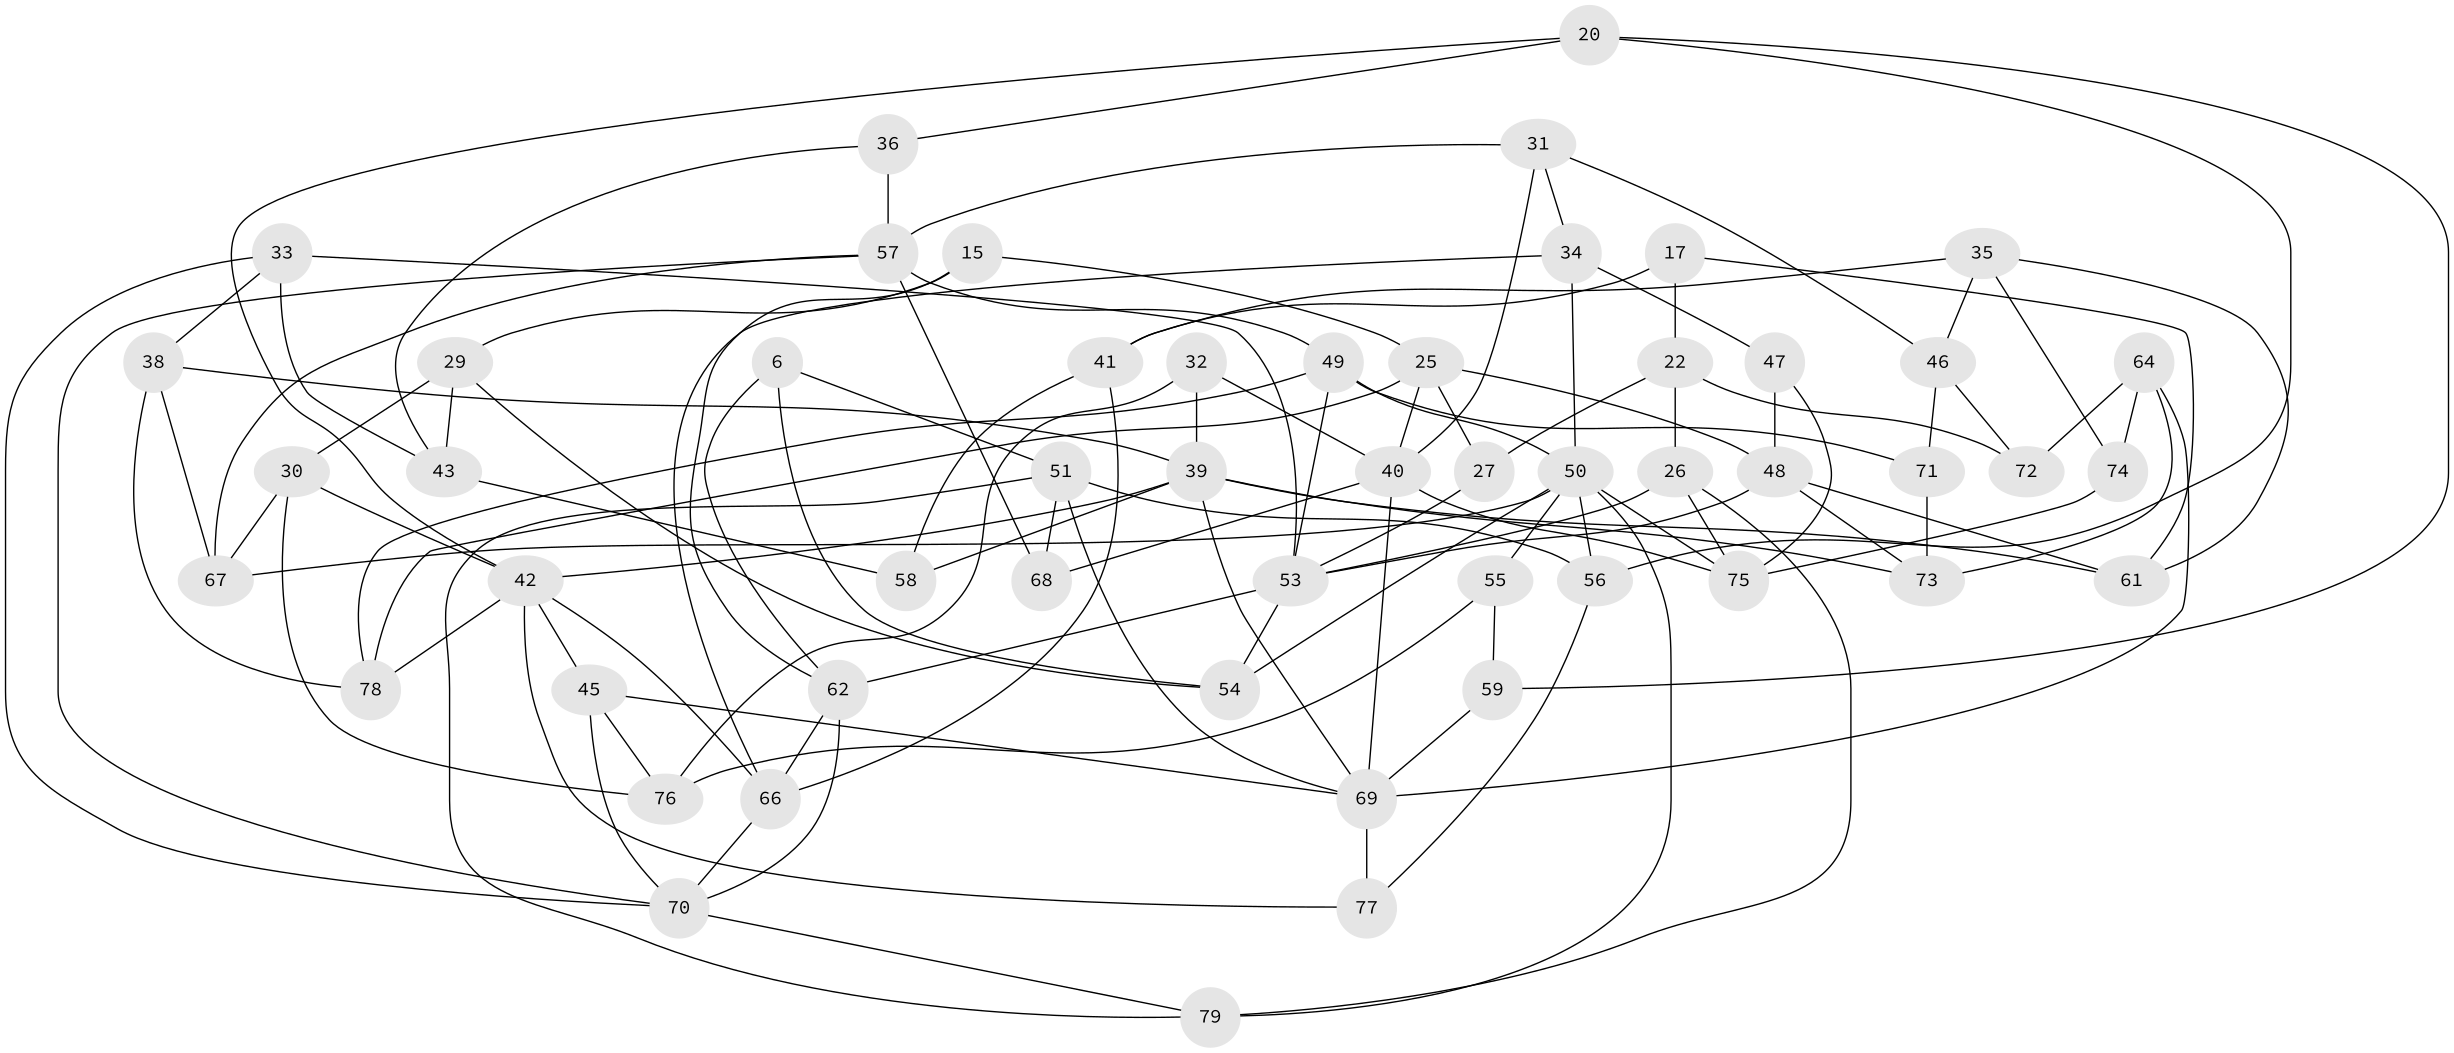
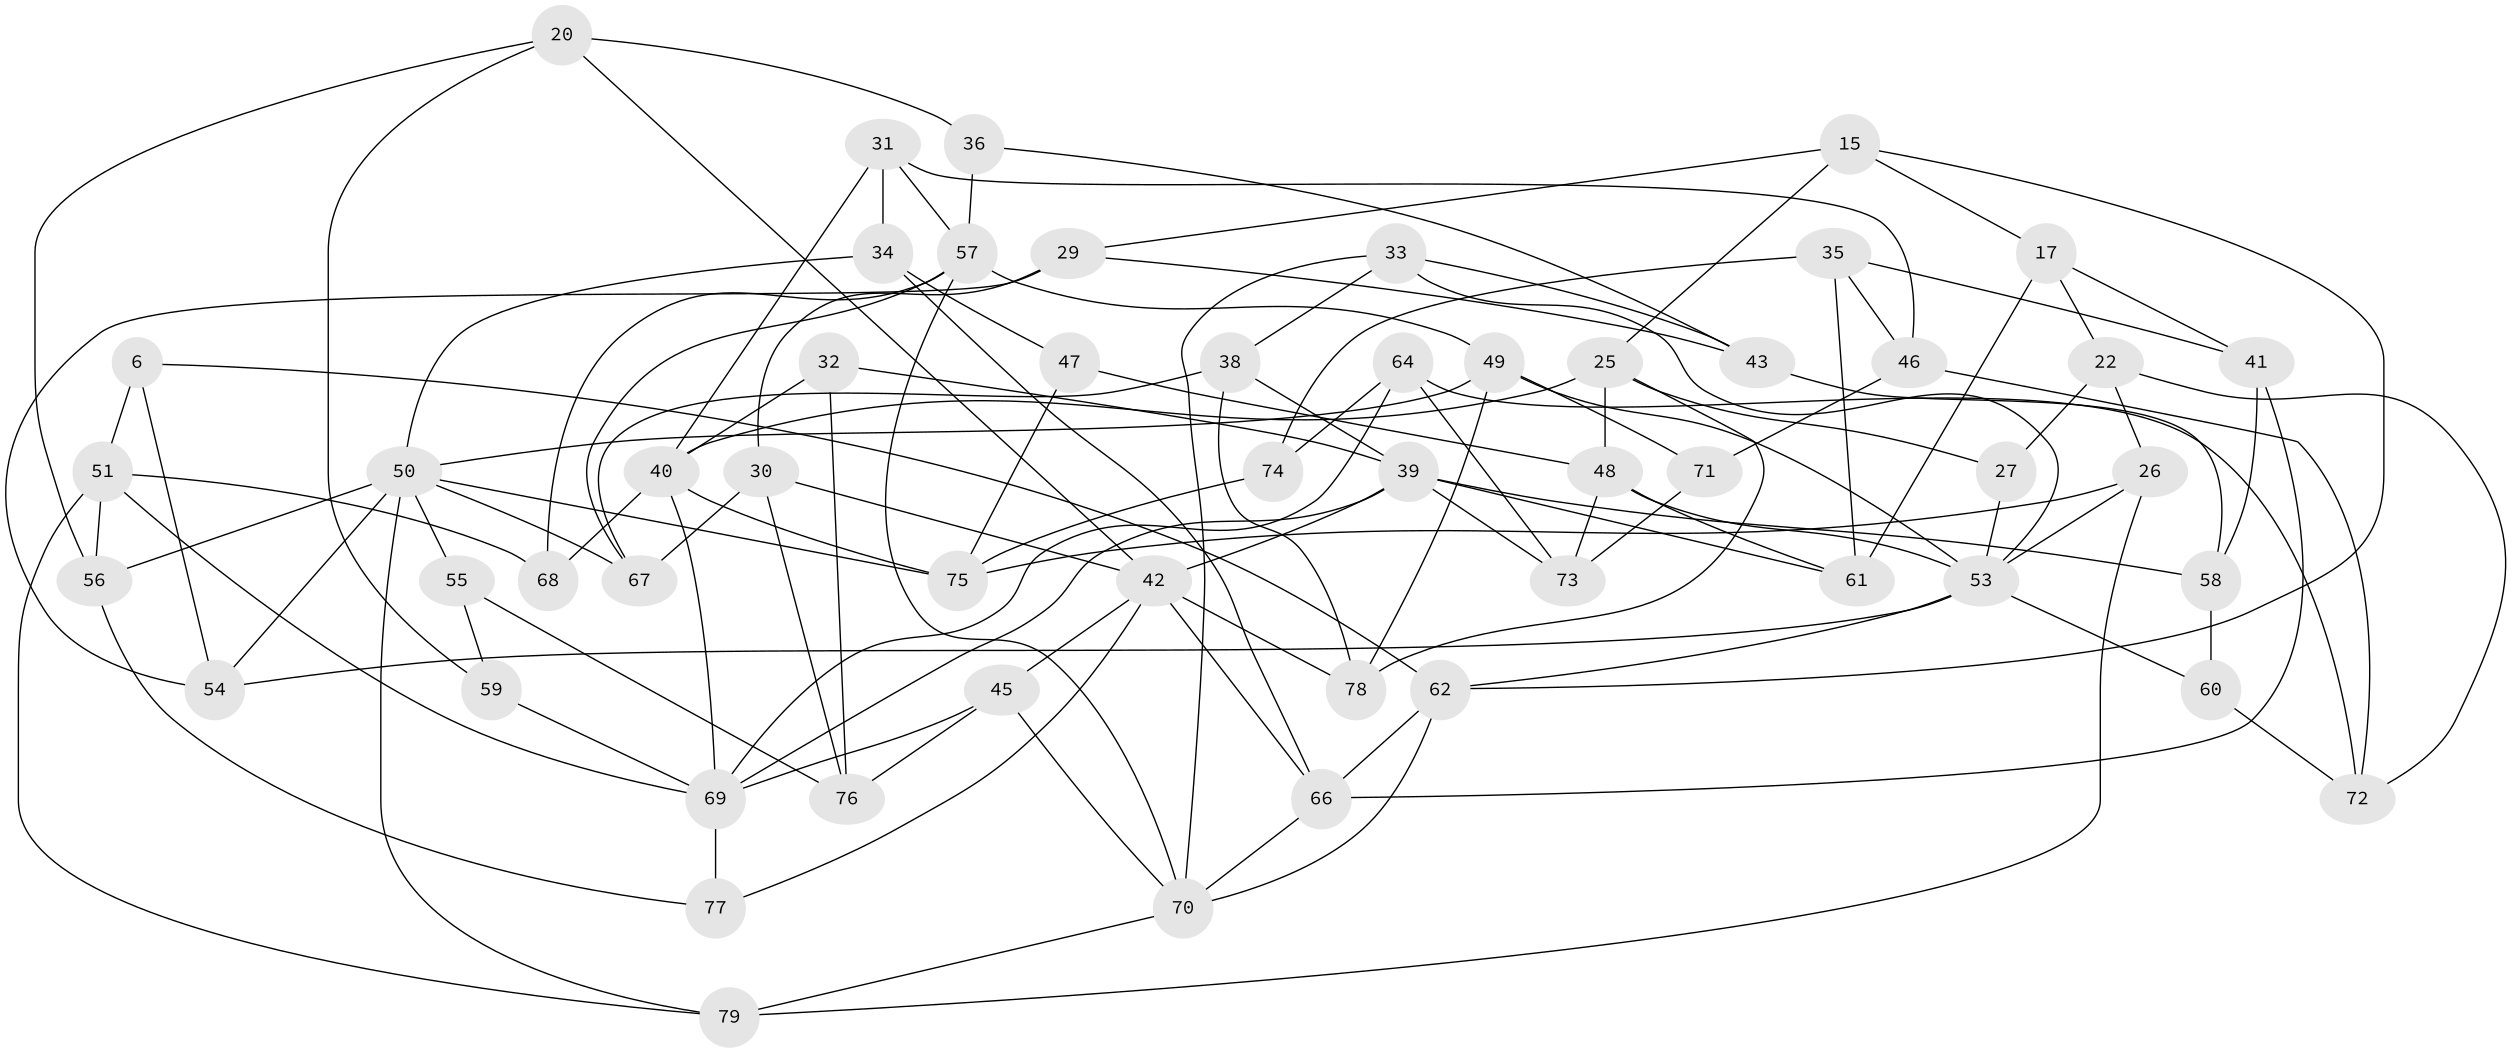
edge "15" -- "17": added
node "60": added
